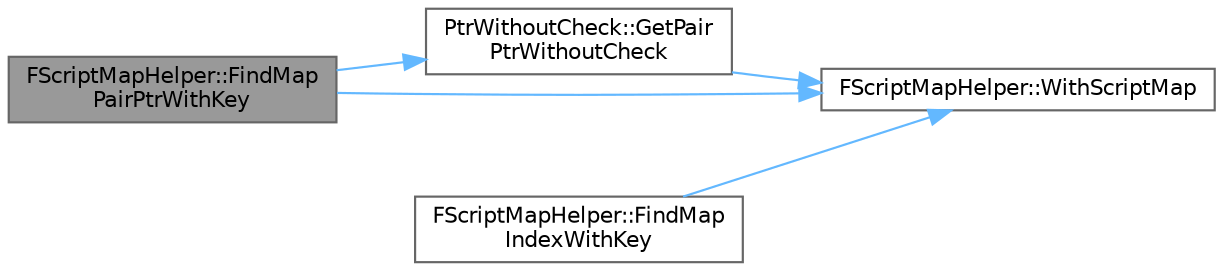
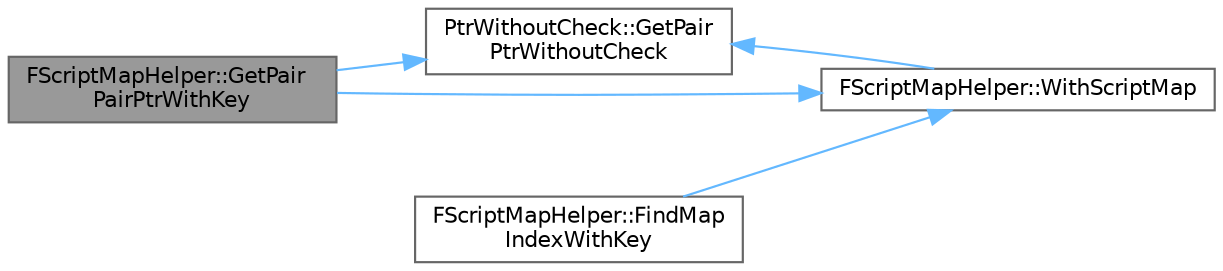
edge "PtrWithoutCheck::GetPair PtrWithoutCheck" -> "FScriptMapHelper::WithScriptMap": reversed
node "FScriptMapHelper::FindMap PairPtrWithKey": label "FScriptMapHelper::FindMap PairPtrWithKey" -> "FScriptMapHelper::GetPair PairPtrWithKey"
